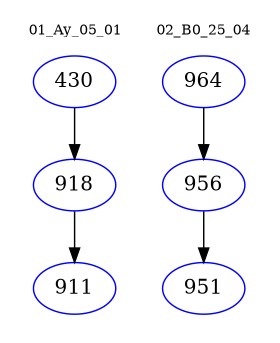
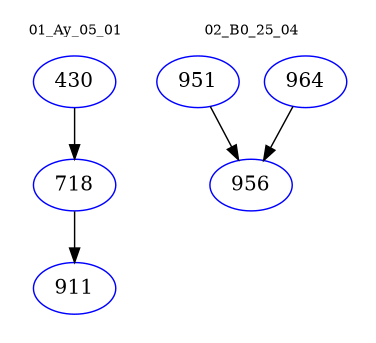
node "918": label "918" -> "718"
edge "956" -> "951": reversed
